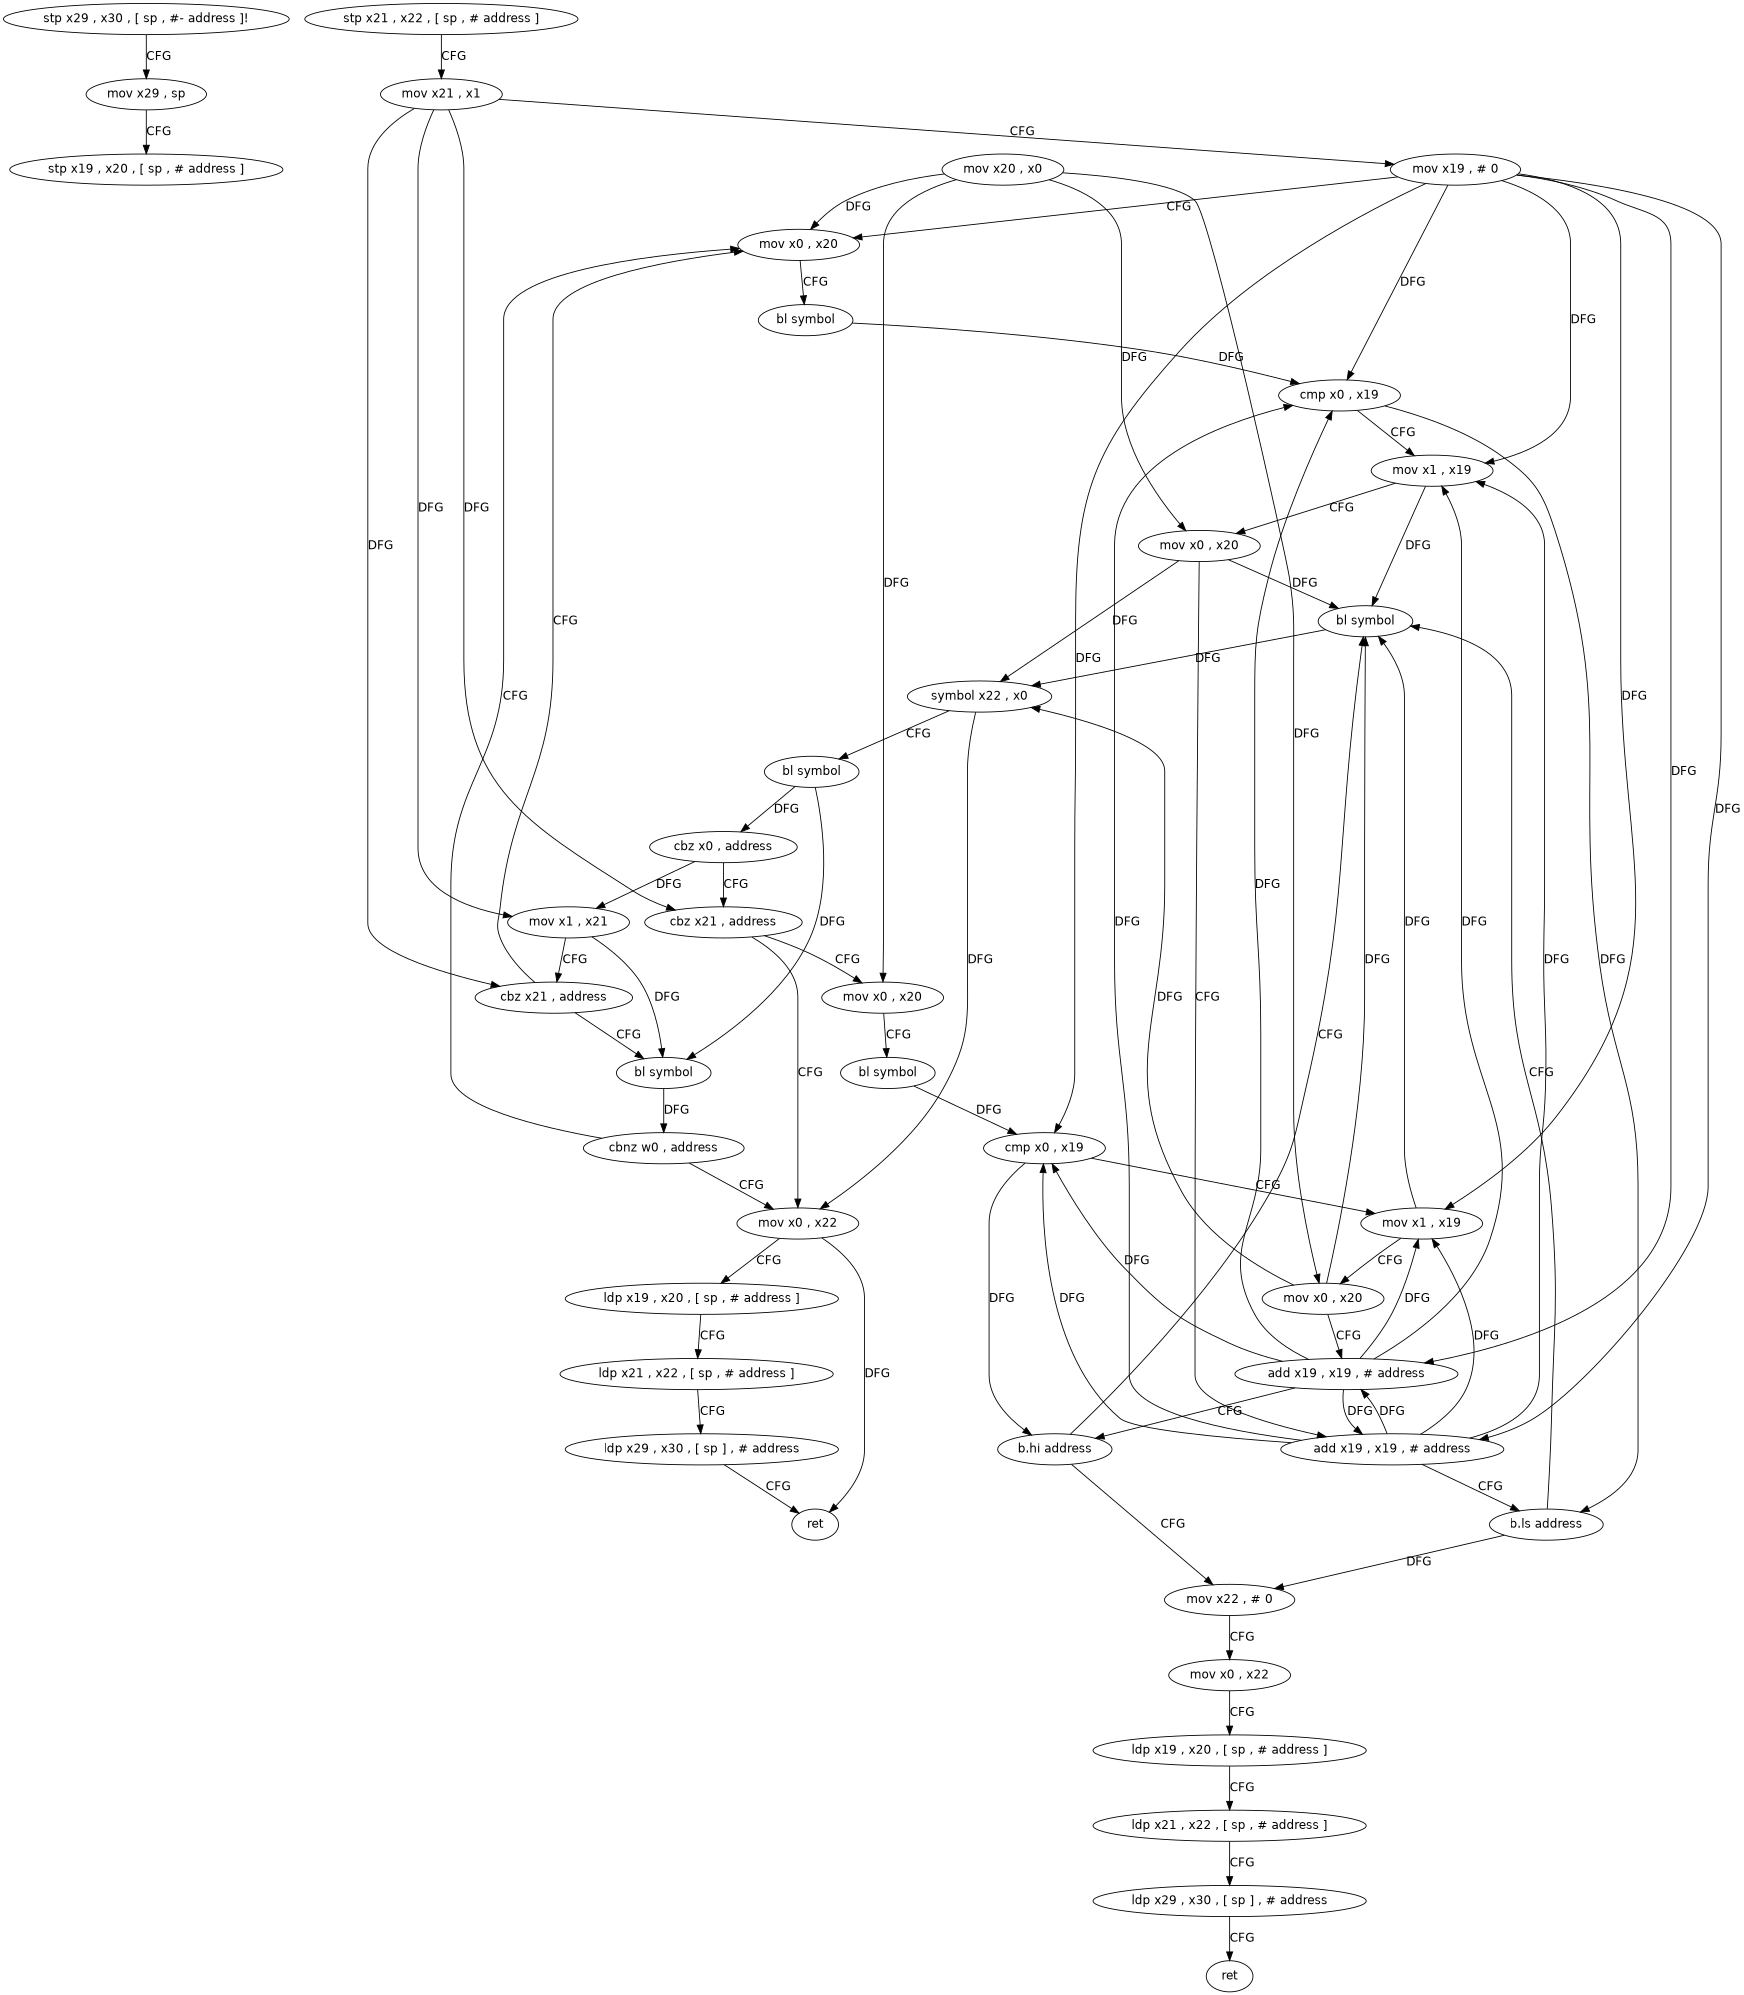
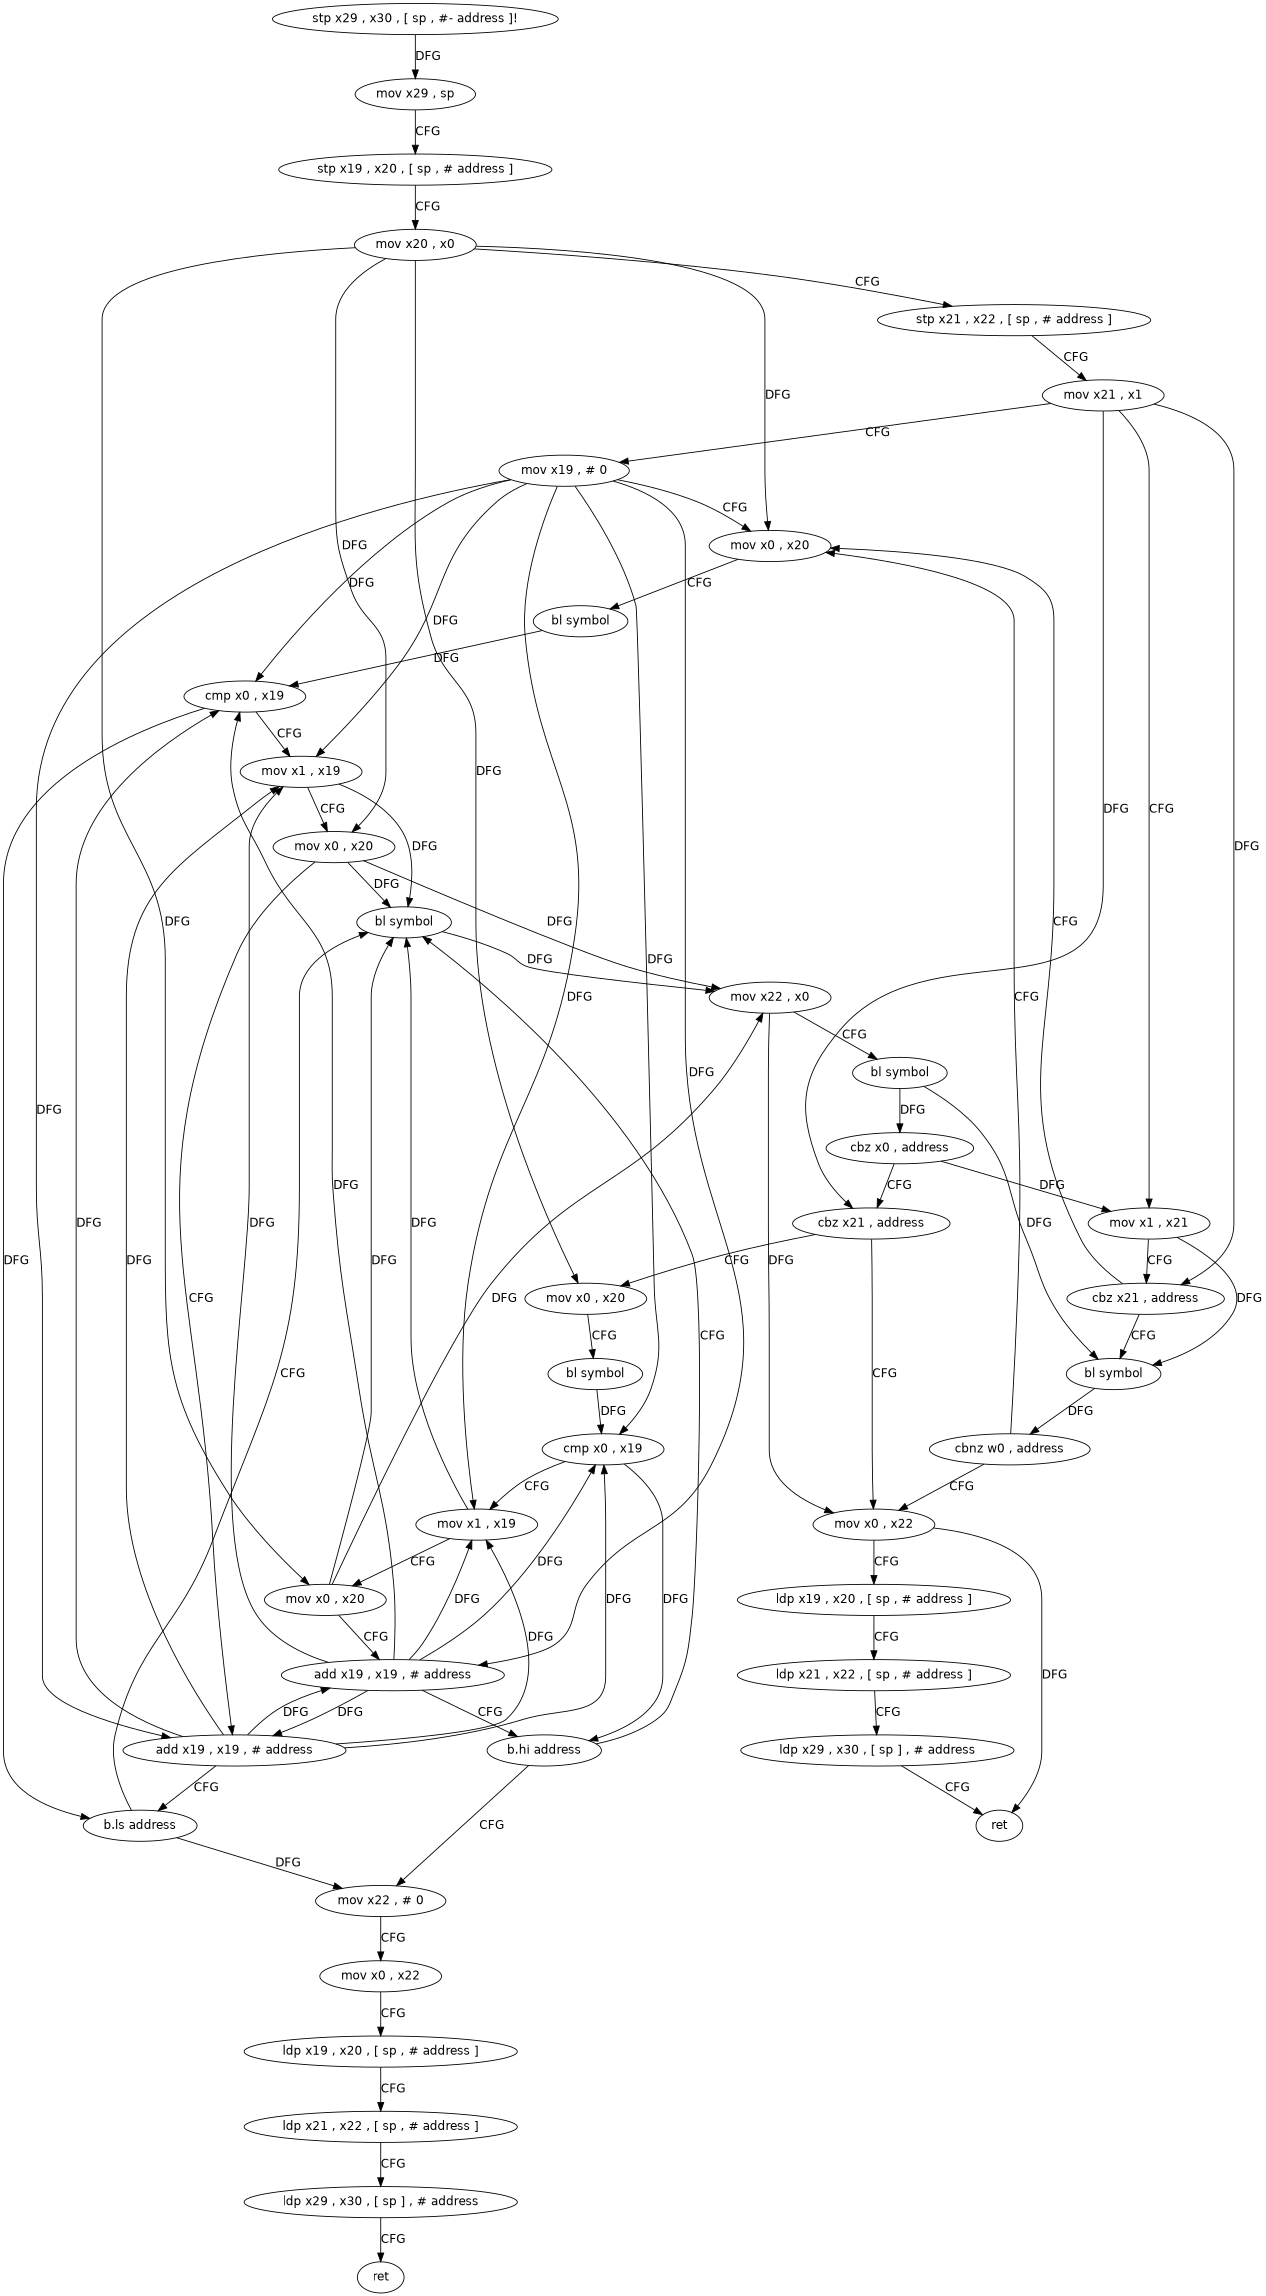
edge "stp x29 , x30 , [ sp , #- address ]!" -> "mov x29 , sp": label "CFG" -> "DFG"
edge "stp x19 , x20 , [ sp , # address ]" -> "mov x20 , x0": added, label "CFG"
edge "mov x20 , x0" -> "stp x21 , x22 , [ sp , # address ]": added, label "CFG"
edge "mov x21 , x1" -> "mov x1 , x21": label "DFG" -> "CFG"
node "symbol x22 , x0": label "symbol x22 , x0" -> "mov x22 , x0"
